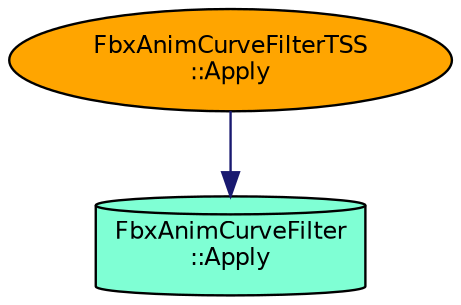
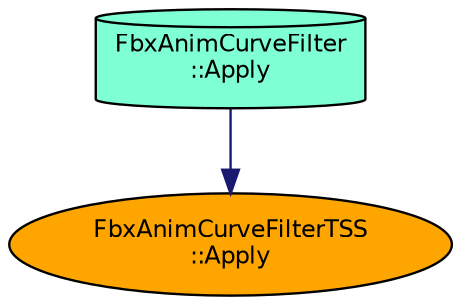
edge "FbxAnimCurveFilterTSS ::Apply" -> "FbxAnimCurveFilter ::Apply": reversed
